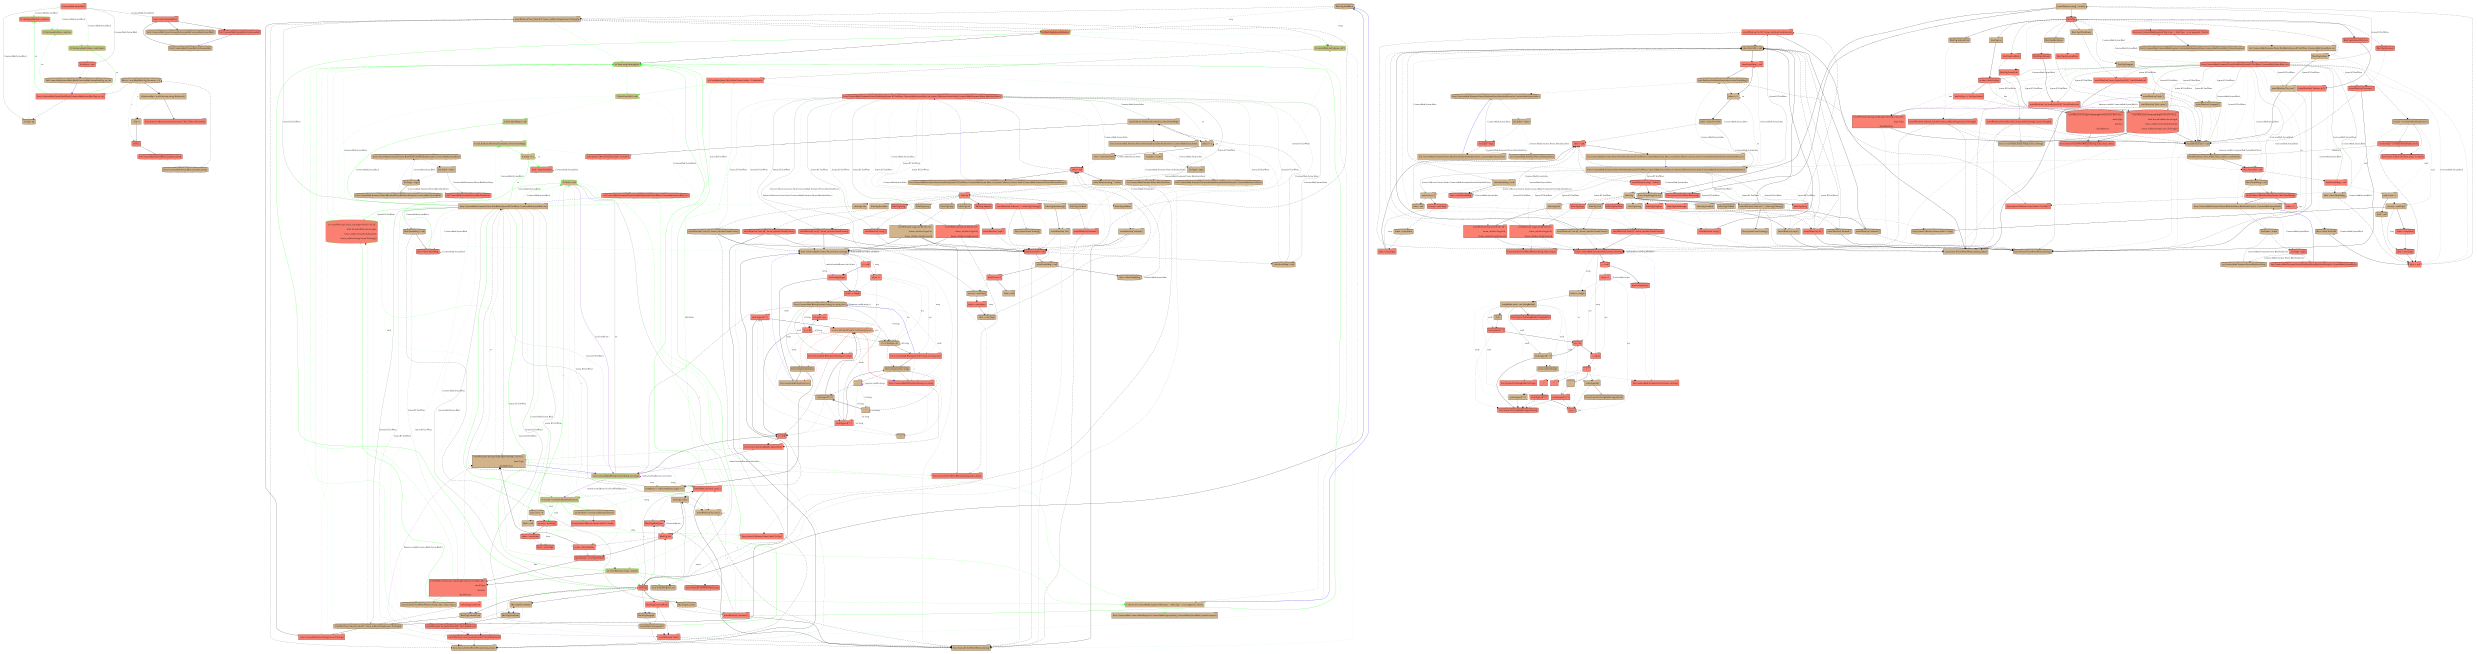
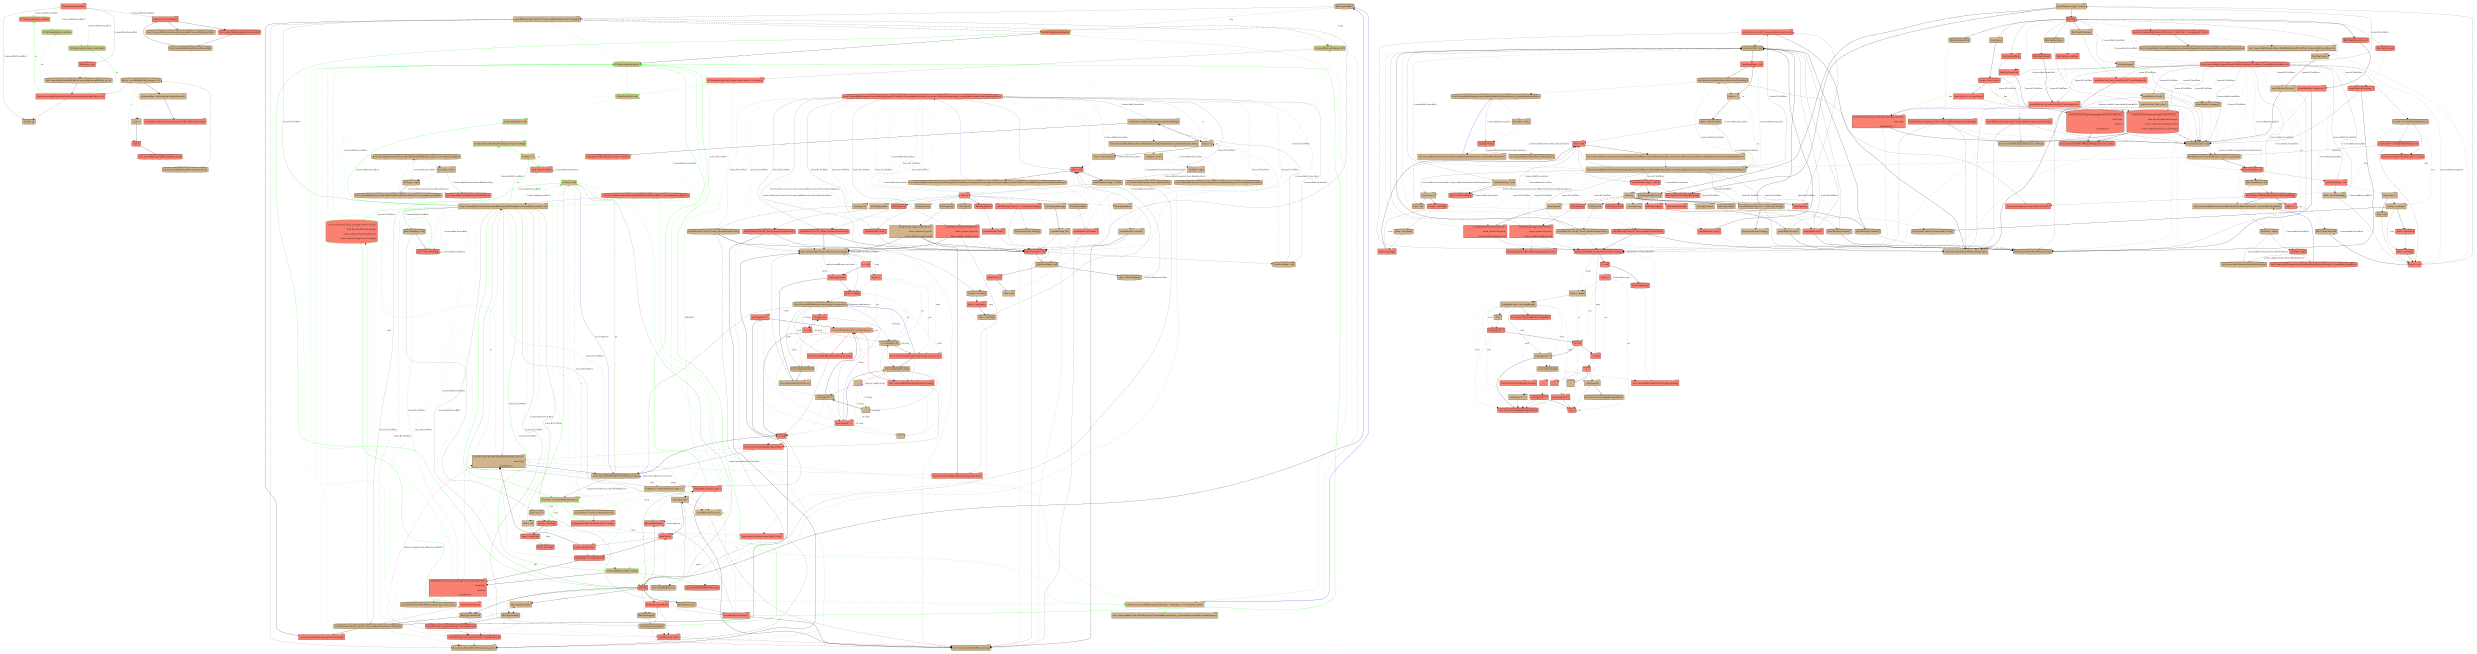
edge "4: return b0.IndexOfAny(b1.ToCharArray(), pos);" -> "s1 = s1.Insert(pos, s2)": now "Entry CommonMark.BString.binchr(string, int, string)" -> "s1 = s1.Insert(pos, s2)"
edge "Entry string.ToCharArray()" -> "invalidchars == null || invalidchars.Length == 0": removed
node "Entry CommonMark.BString.bninchrr(string, int, string)": color green -> black
